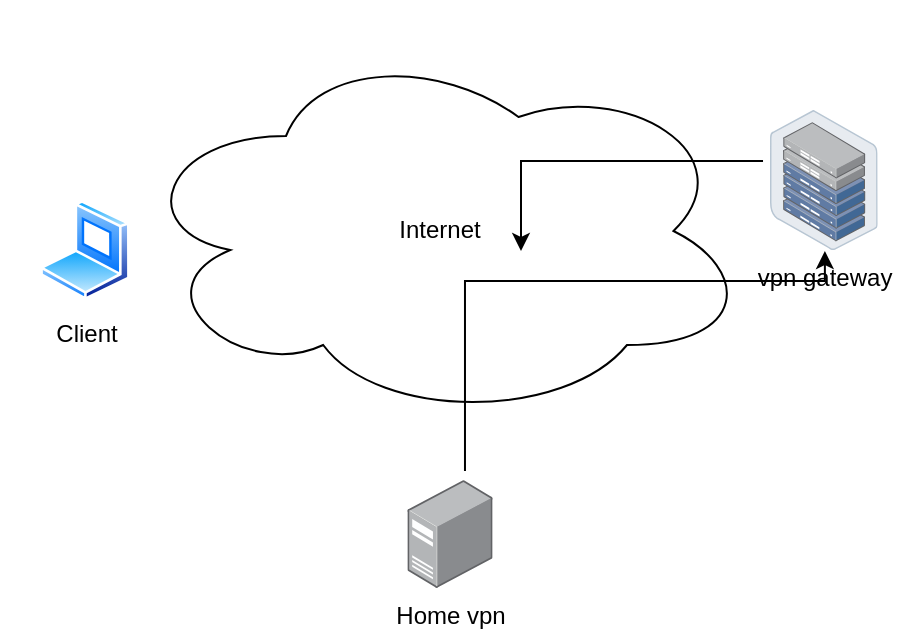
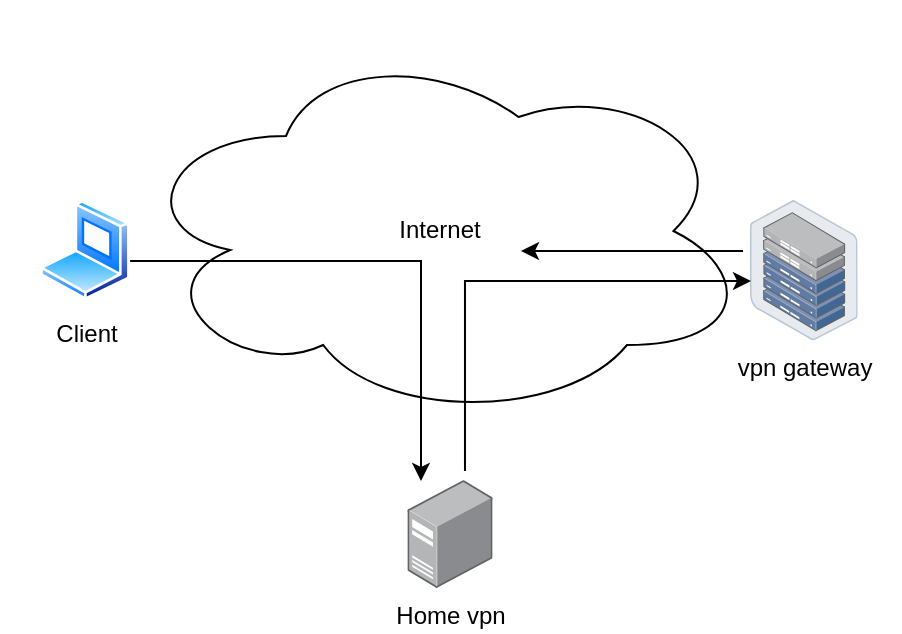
node "vpn gateway": moved (825, 181) -> (805, 271)
edge "Client" -> "Home vpn": added
